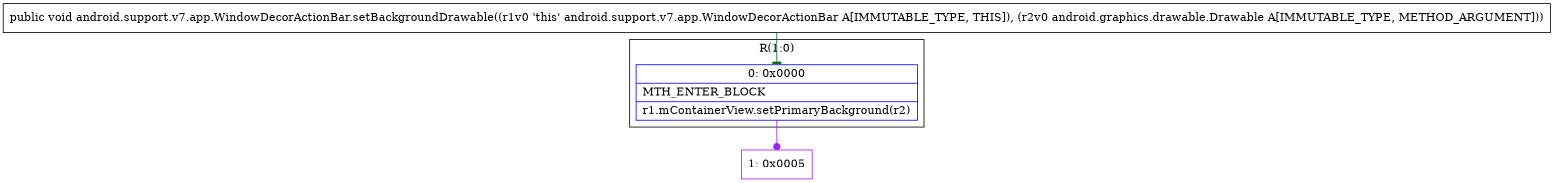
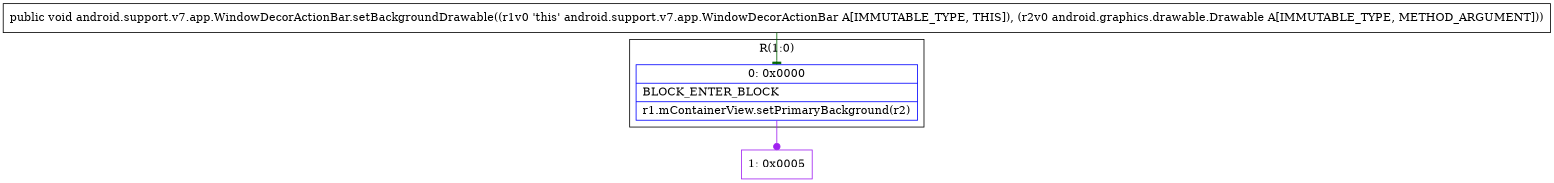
node "0: 0x0000": text "MTH_ENTER_BLOCK" -> "BLOCK_ENTER_BLOCK"
